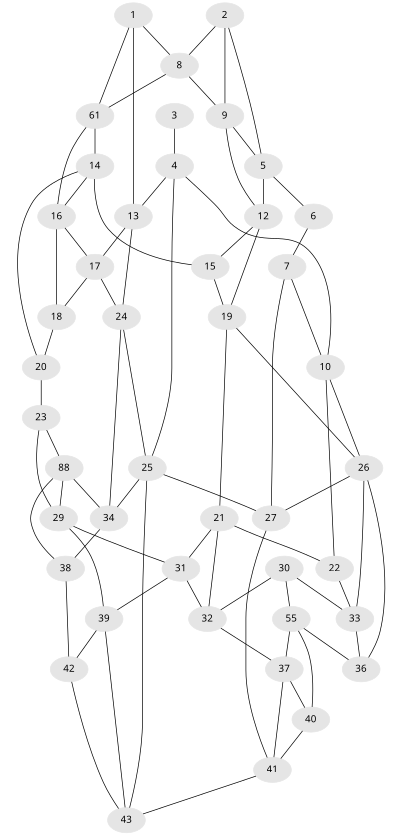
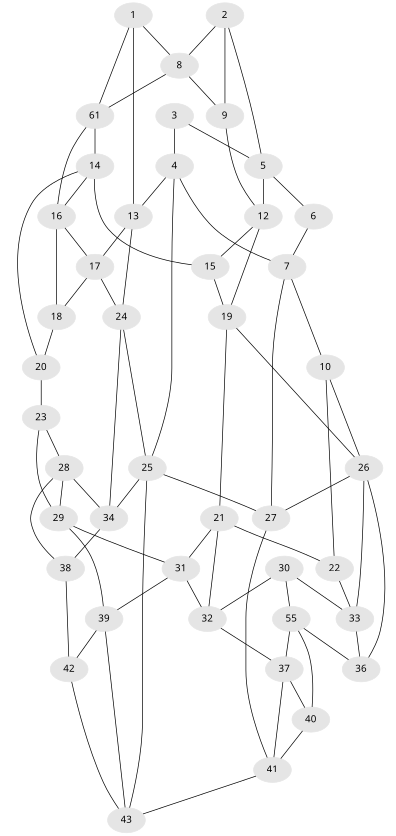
edge "9" -- "5": now "3" -- "5"
edge "4" -- "10": now "4" -- "7"
node "88": label "88" -> "28"
